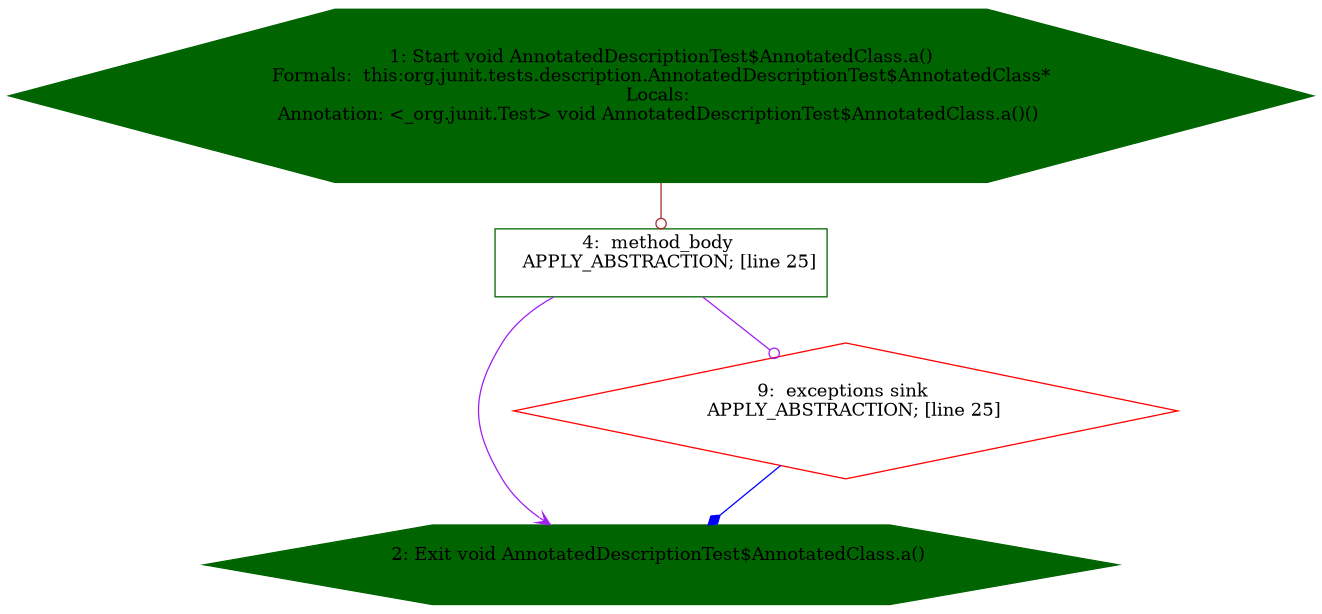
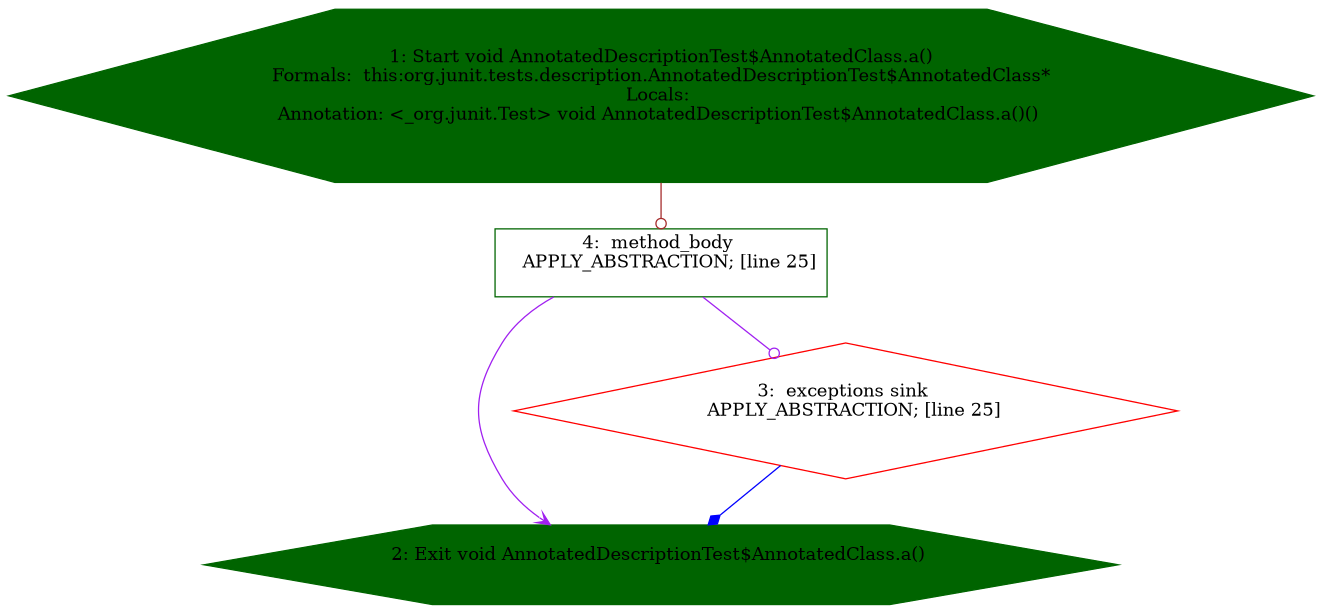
node "9:  exceptions sink APPLY_ABSTRACTION; [line 25]": label "9:  exceptions sink APPLY_ABSTRACTION; [line 25]" -> "3:  exceptions sink APPLY_ABSTRACTION; [line 25]"
